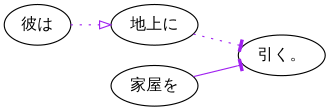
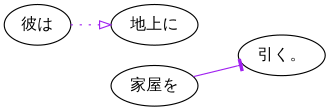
edge "地上に" -> "引く。": removed
